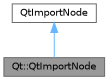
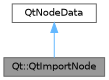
node "QtImportNode": label "QtImportNode" -> "QtNodeData"
